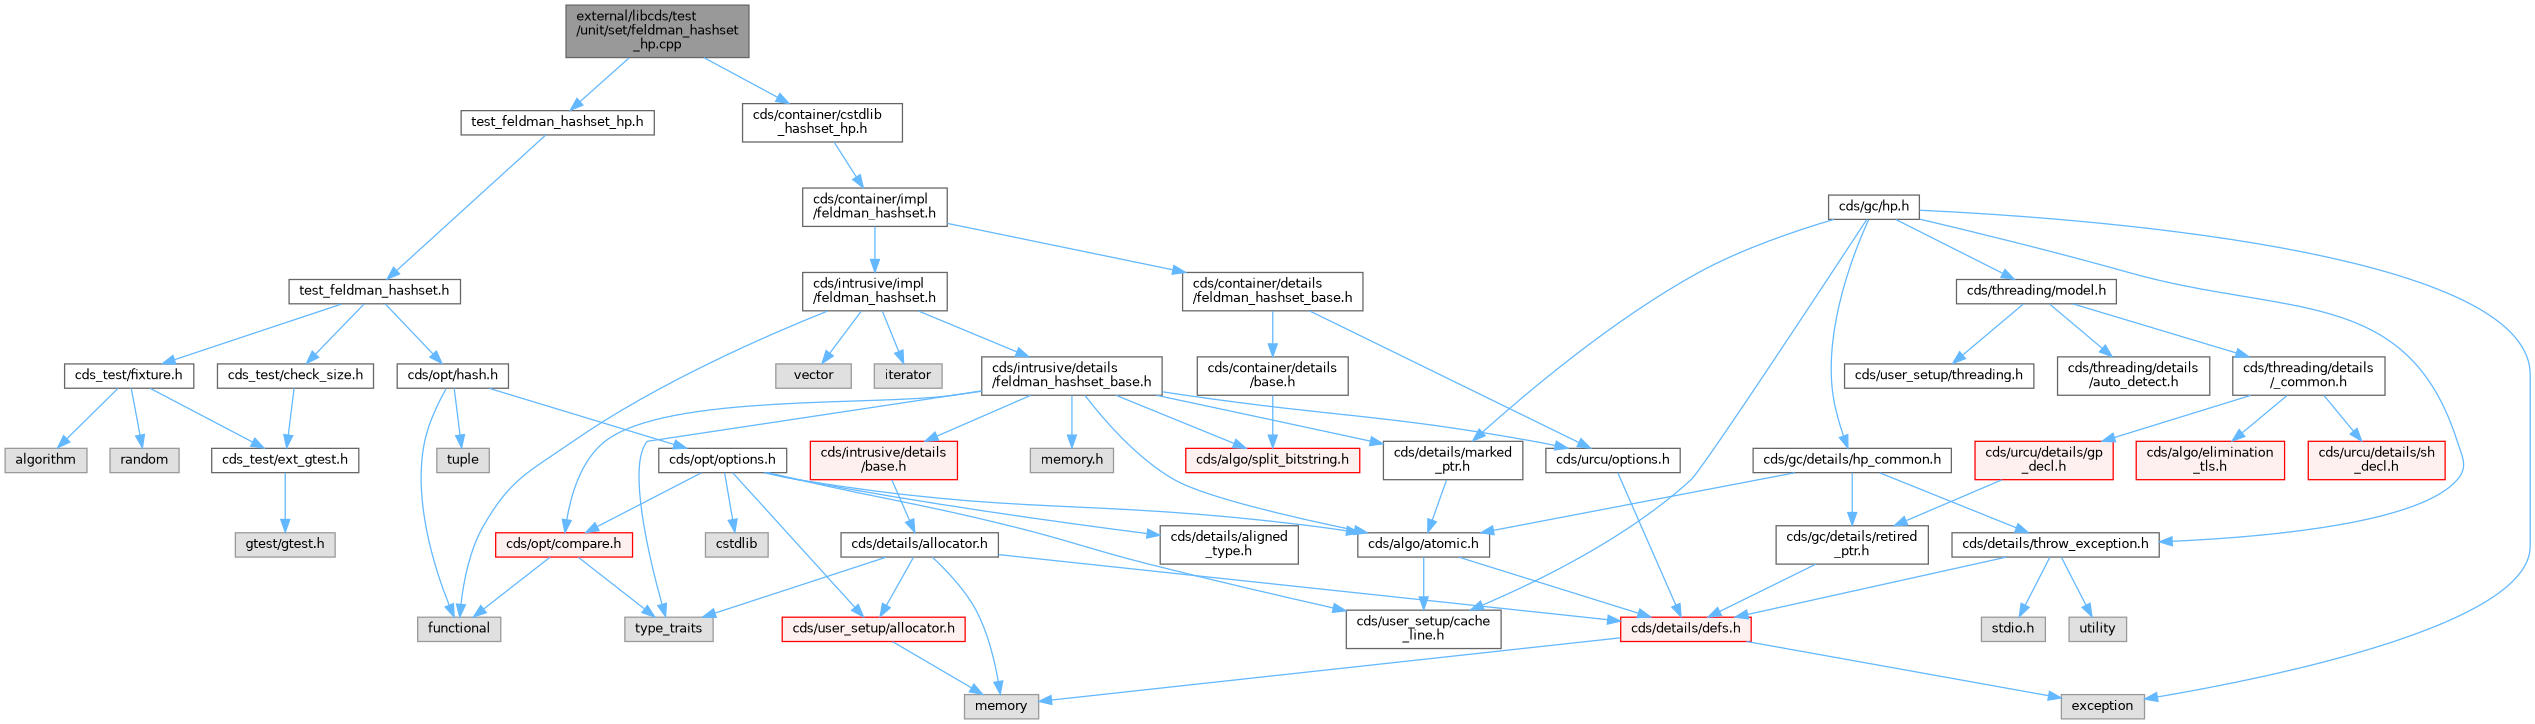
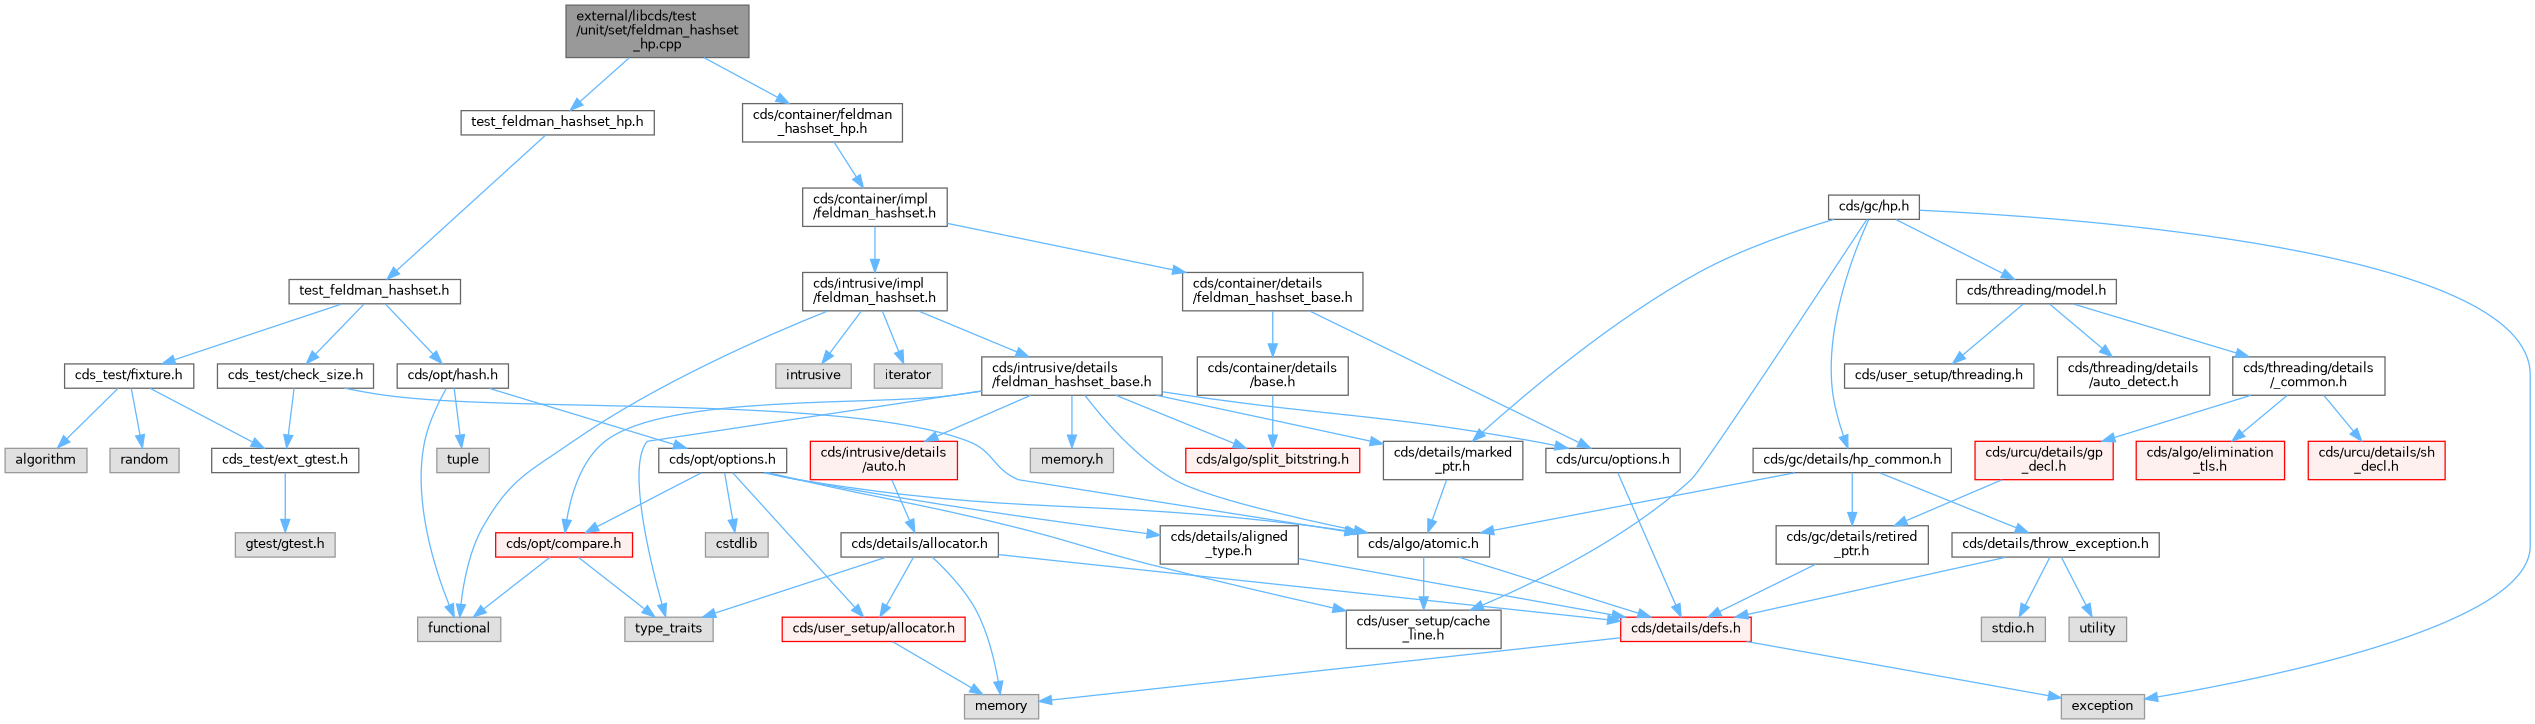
node "cds/container/cstdlib _hashset_hp.h": label "cds/container/cstdlib _hashset_hp.h" -> "cds/container/feldman _hashset_hp.h"
edge "cds/gc/hp.h" -> "cds/details/throw_exception.h": removed
node "vector": label "vector" -> "intrusive"
edge "cds_test/check_size.h" -> "cds/algo/atomic.h": added
node "cds/intrusive/details /base.h": label "cds/intrusive/details /base.h" -> "cds/intrusive/details /auto.h"
edge "cds/details/aligned _type.h" -> "cds/details/defs.h": added
